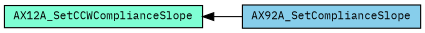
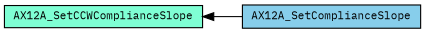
node "AX92A_SetComplianceSlope": label "AX92A_SetComplianceSlope" -> "AX12A_SetComplianceSlope"
